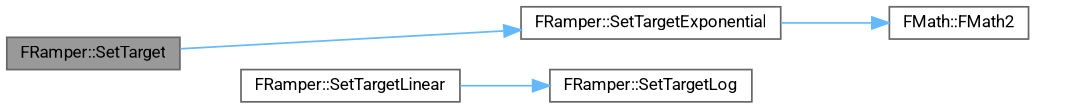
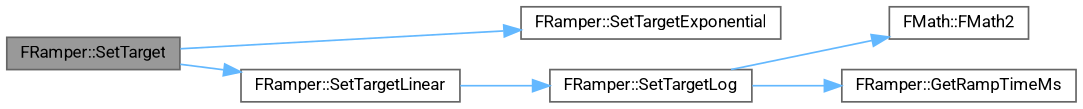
edge "FRamper::SetTargetExponential" -> "FMath::FMath2": now "FRamper::SetTargetLog" -> "FMath::FMath2"
edge "FRamper::SetTarget" -> "FRamper::SetTargetLinear": added
node "FRamper::GetRampTimeMs": added
